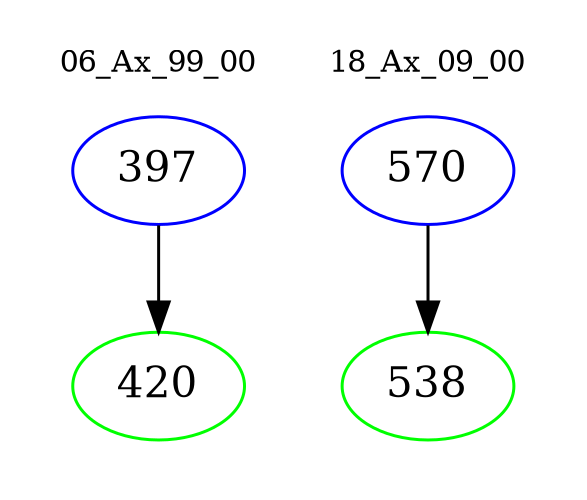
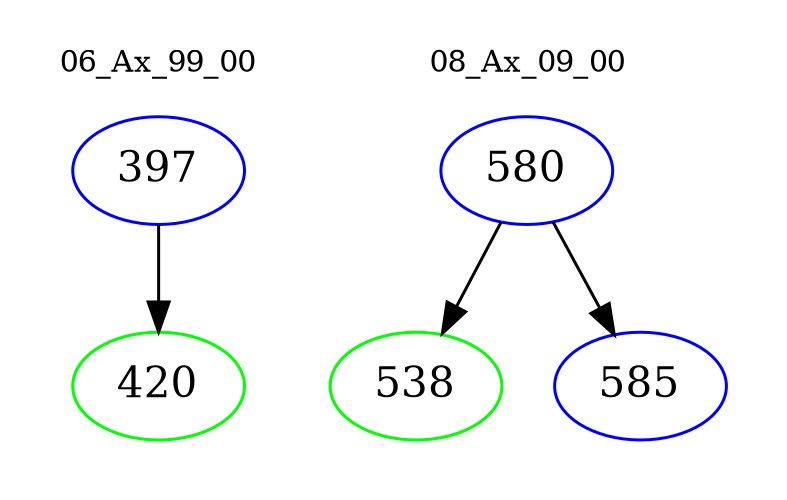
cluster "18_Ax_09_00": label "18_Ax_09_00" -> "08_Ax_09_00"
node "570": label "570" -> "580"
node "585": added
